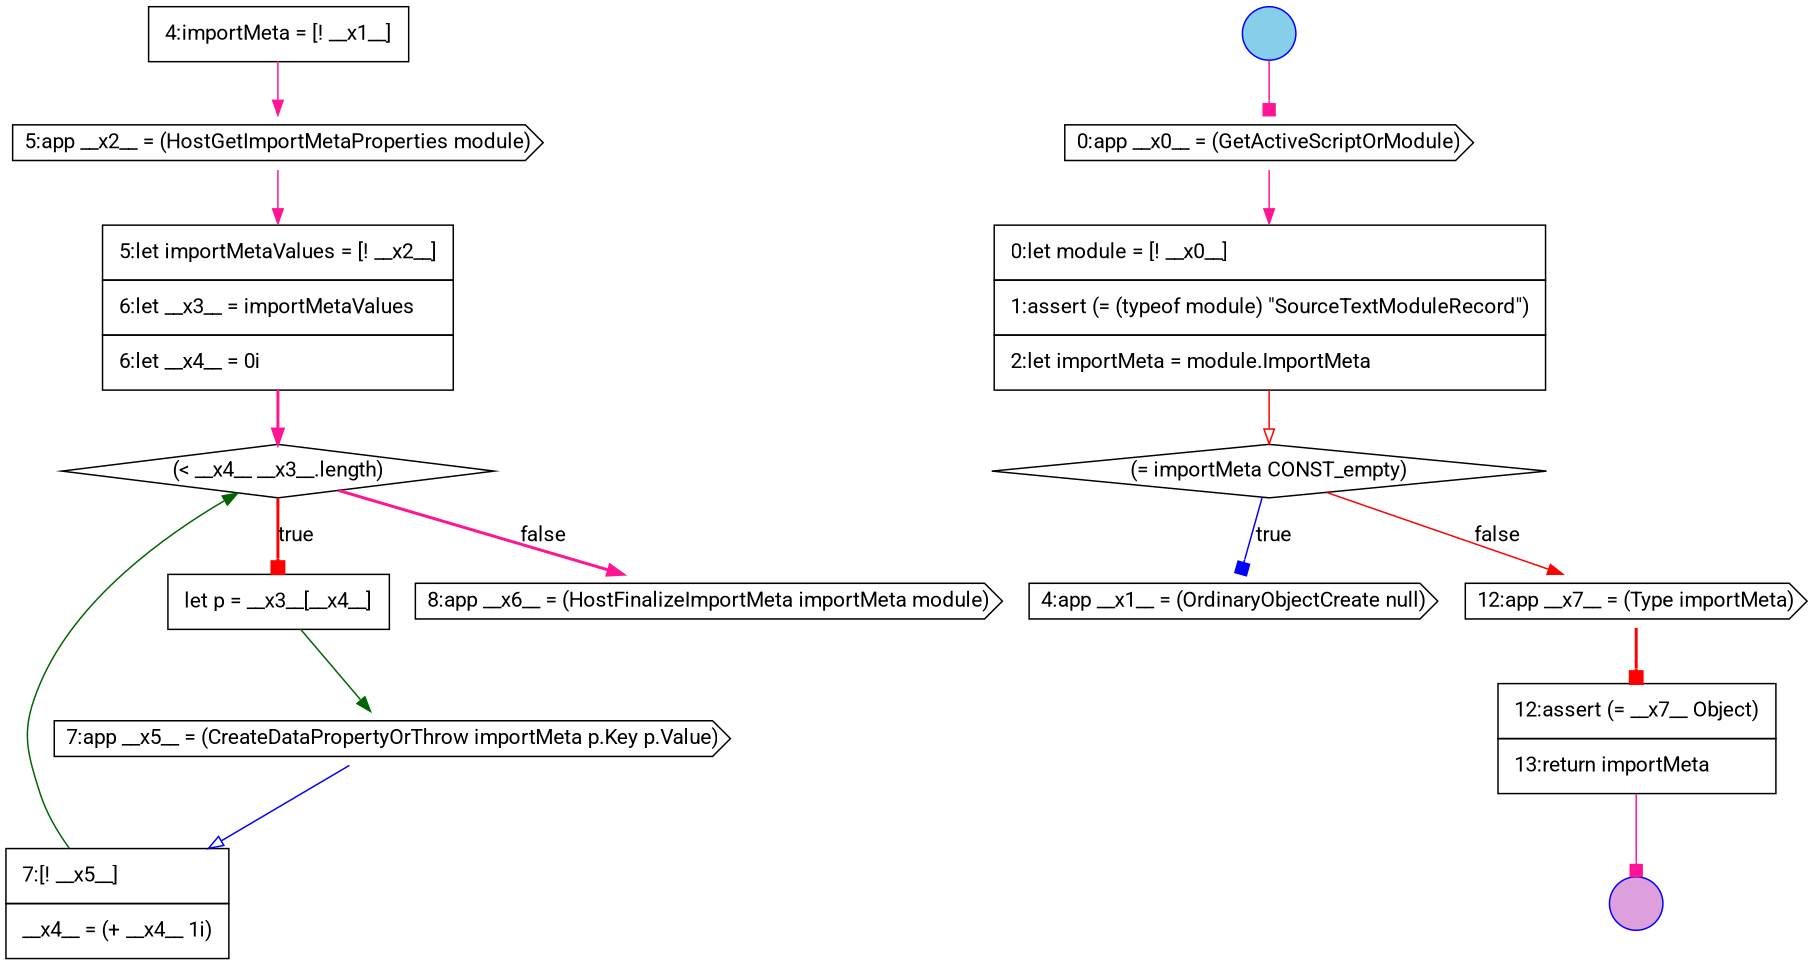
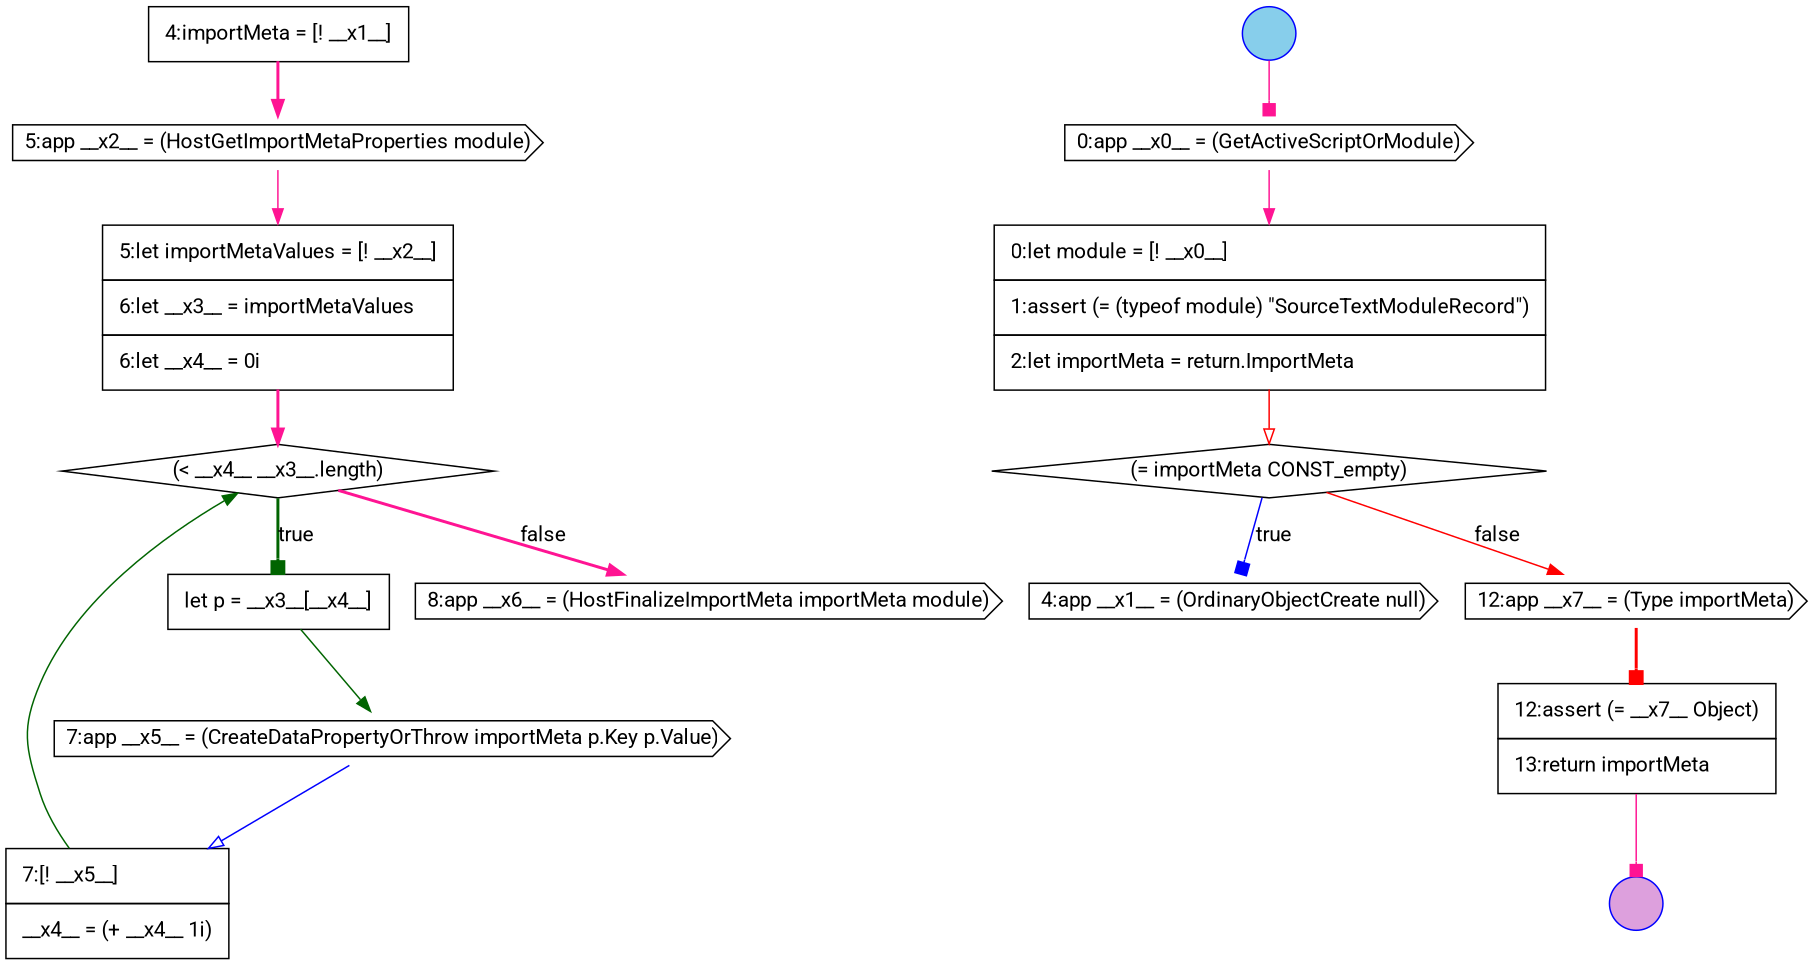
edge "4:importMeta = [! __x1__]" -> "5:app __x2__ = (HostGetImportMetaProperties module)": style solid -> bold
node "0:let module = [! __x0__]": text "2:let importMeta = module.ImportMeta" -> "2:let importMeta = return.ImportMeta"
edge "(< __x4__ __x3__.length)" -> "let p = __x3__[__x4__]": color red -> darkgreen
